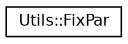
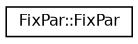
node "Utils::FixPar": label "Utils::FixPar" -> "FixPar::FixPar"
